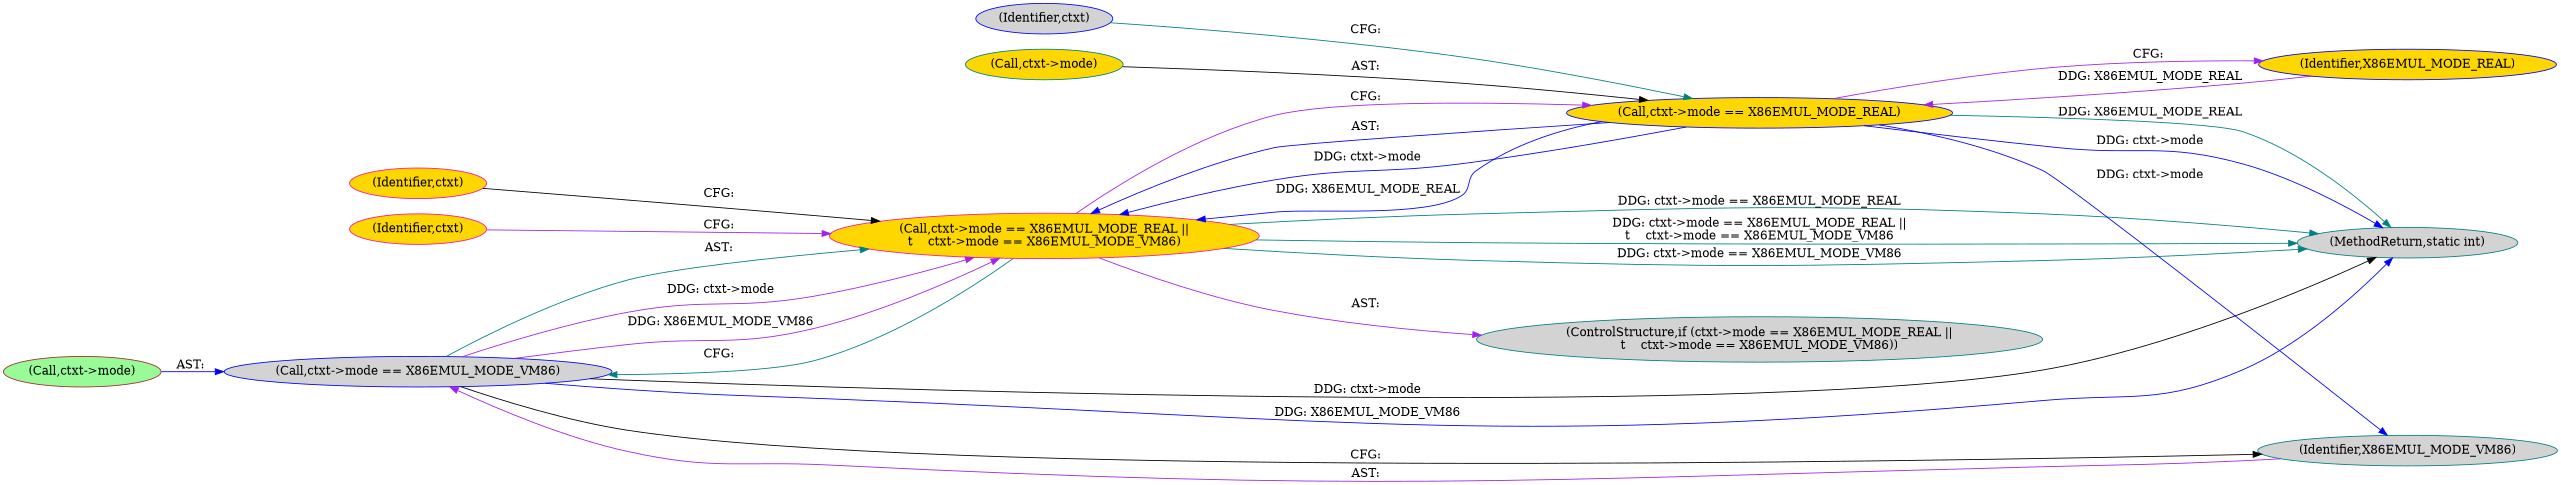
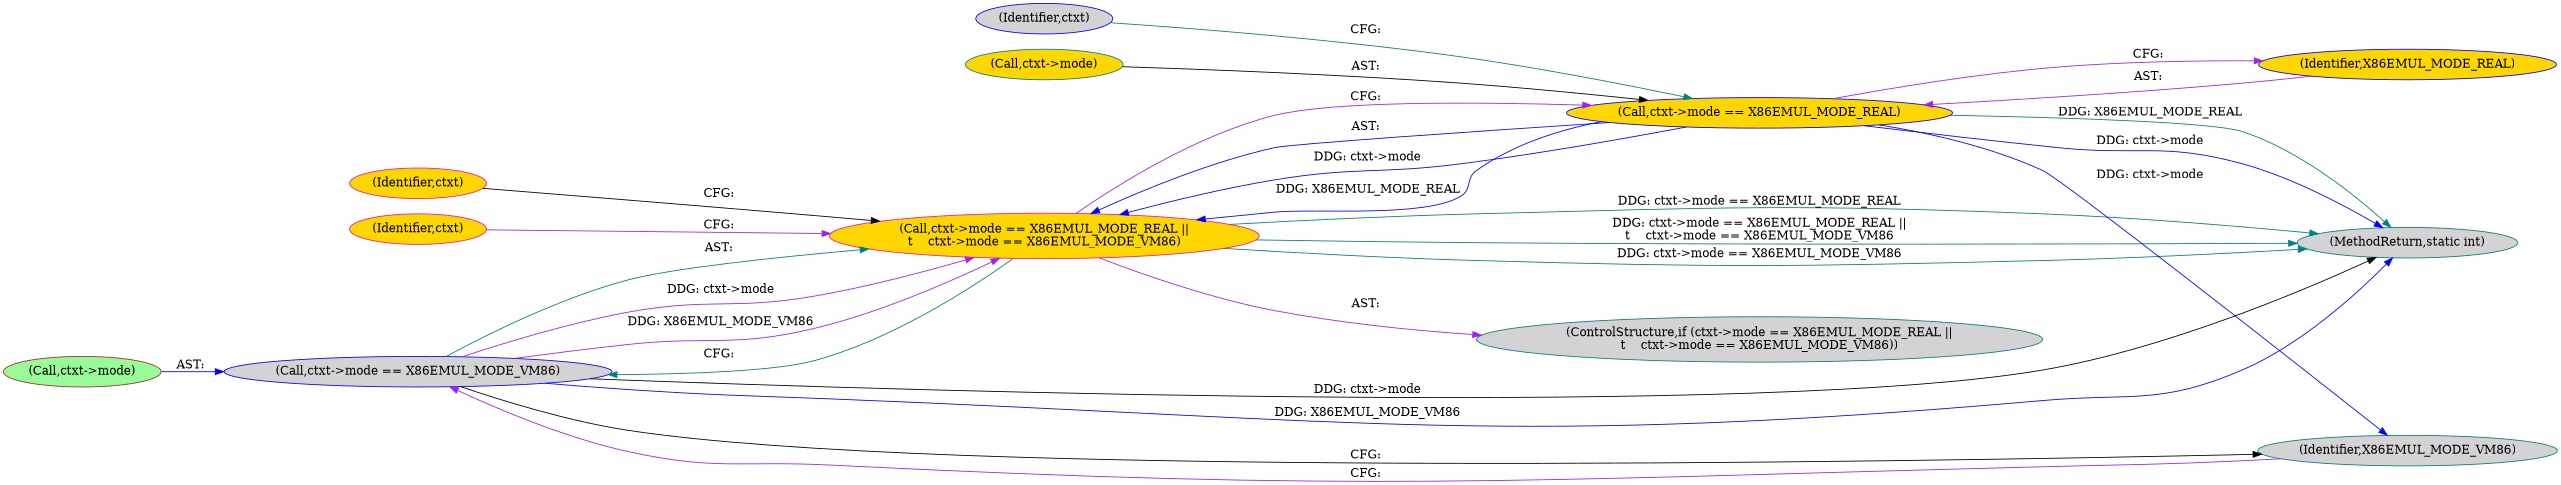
edge "(Identifier,X86EMUL_MODE_REAL)" -> "(Call,ctxt->mode == X86EMUL_MODE_REAL)": label "DDG: X86EMUL_MODE_REAL" -> "AST: "
edge "(Identifier,X86EMUL_MODE_VM86)" -> "(Call,ctxt->mode == X86EMUL_MODE_VM86)": label "AST: " -> "CFG: "
